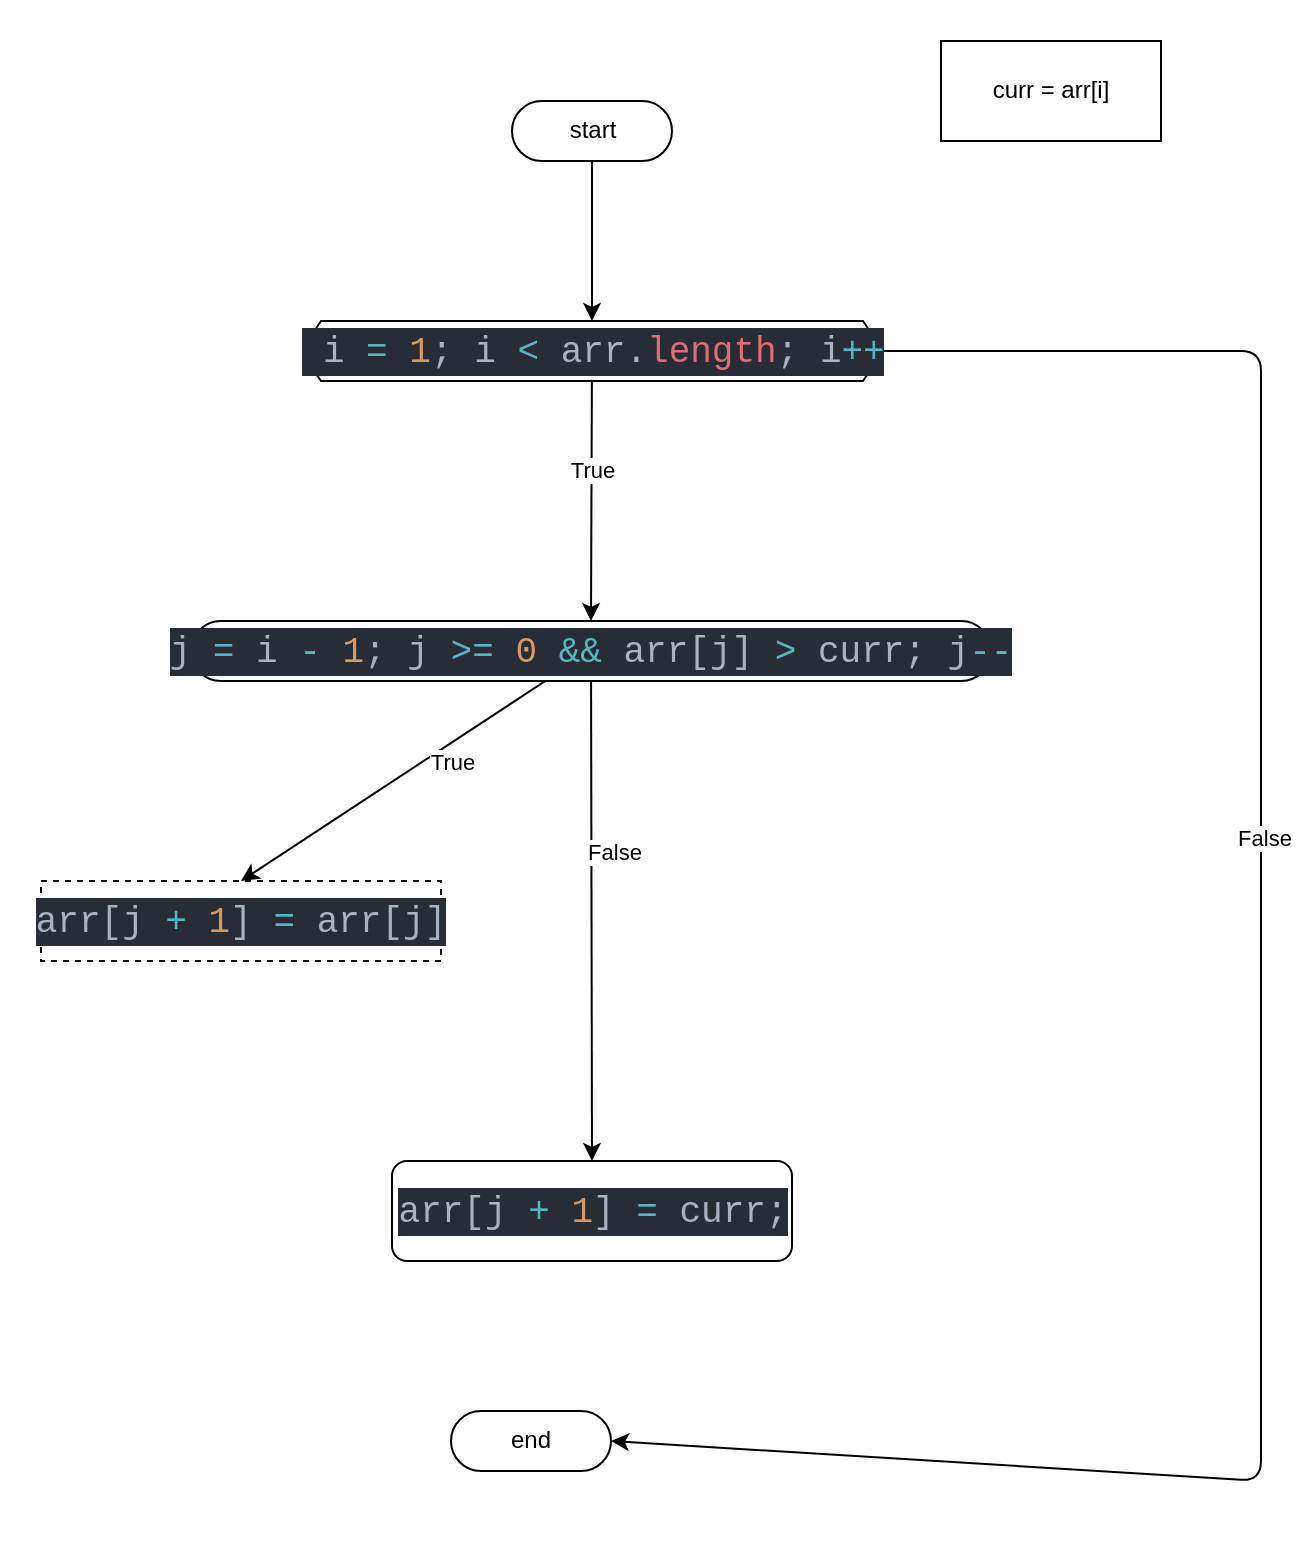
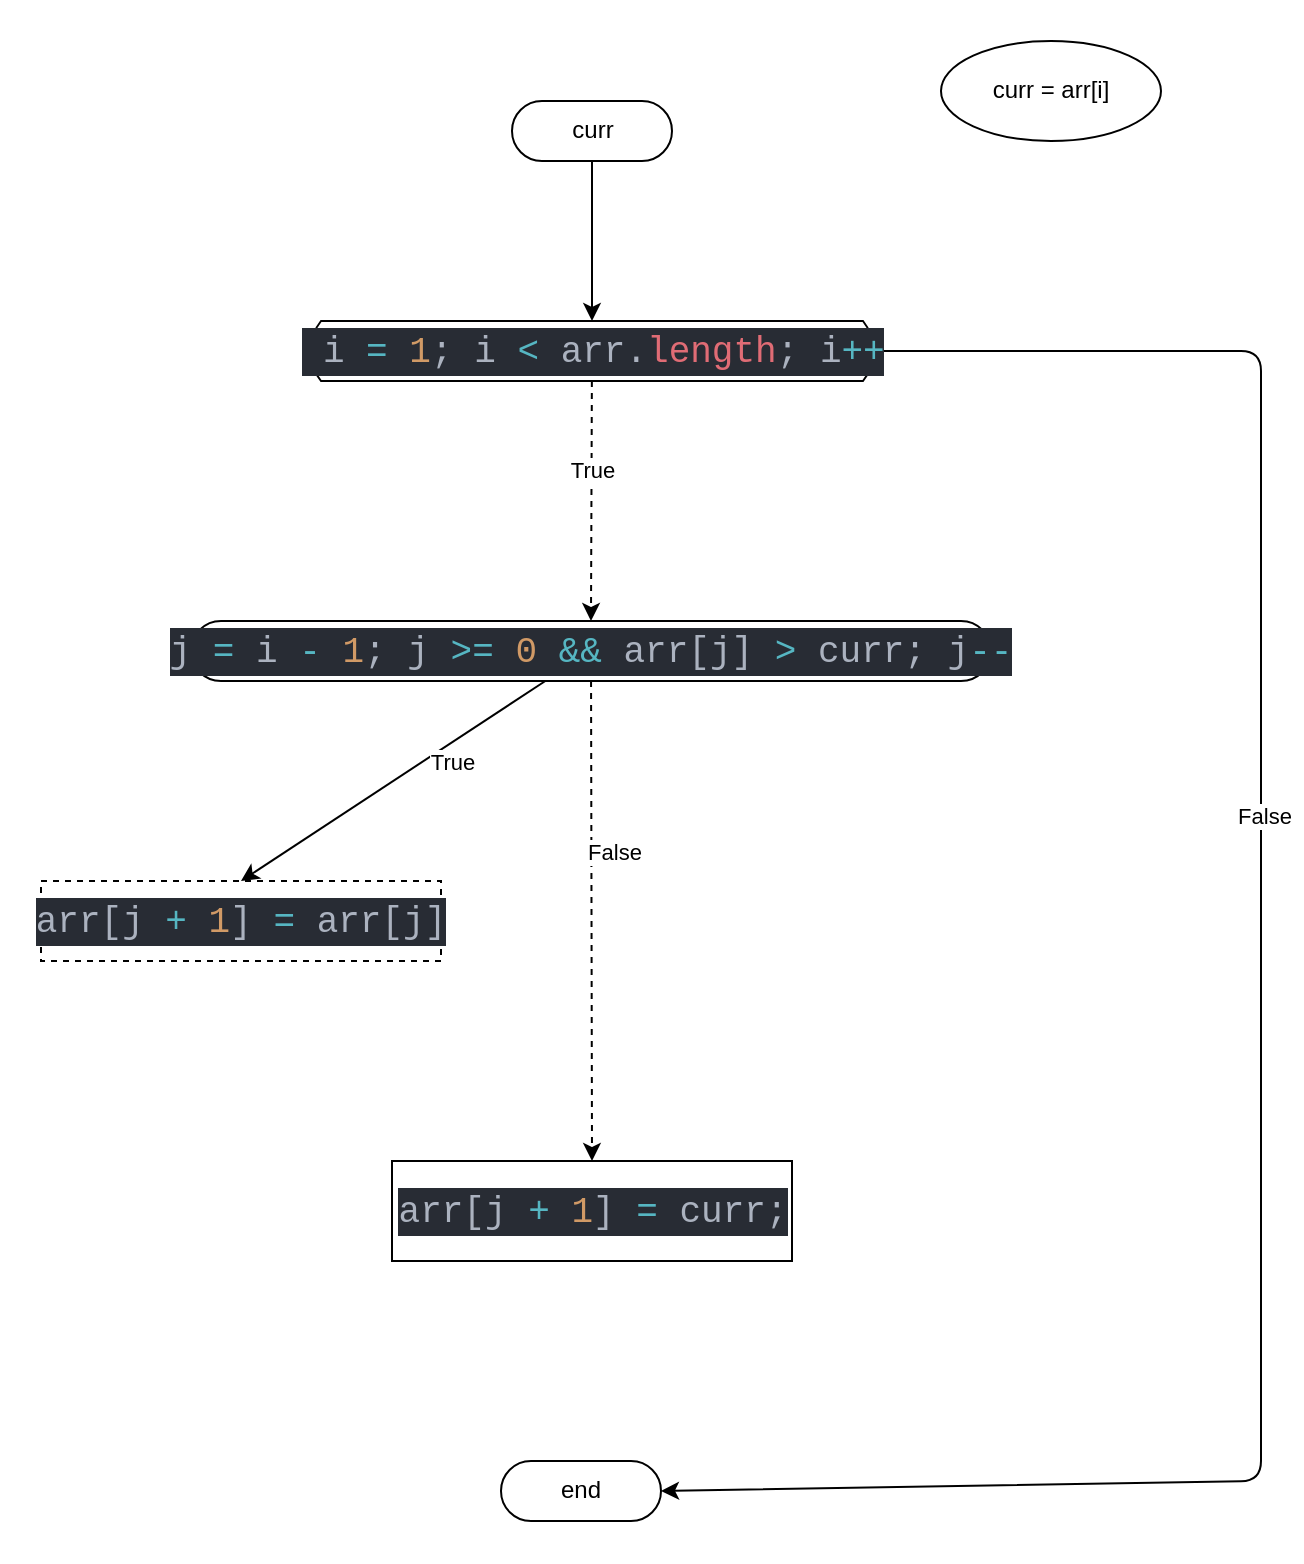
node "curr = arr[i]": shape rectangle -> ellipse
node "start": label "start" -> "curr"
edge "i = 1; i < arr.length; i++" -> "j = i - 1; j >= 0 && arr[j] > curr; j--": style solid -> dashed
edge "j = i - 1; j >= 0 && arr[j] > curr; j--" -> "arr[j + 1] = curr;": style solid -> dashed
node "arr[j + 1] = curr;": shape rounded rectangle -> rectangle
node "end": moved (531, 1441) -> (581, 1491)
